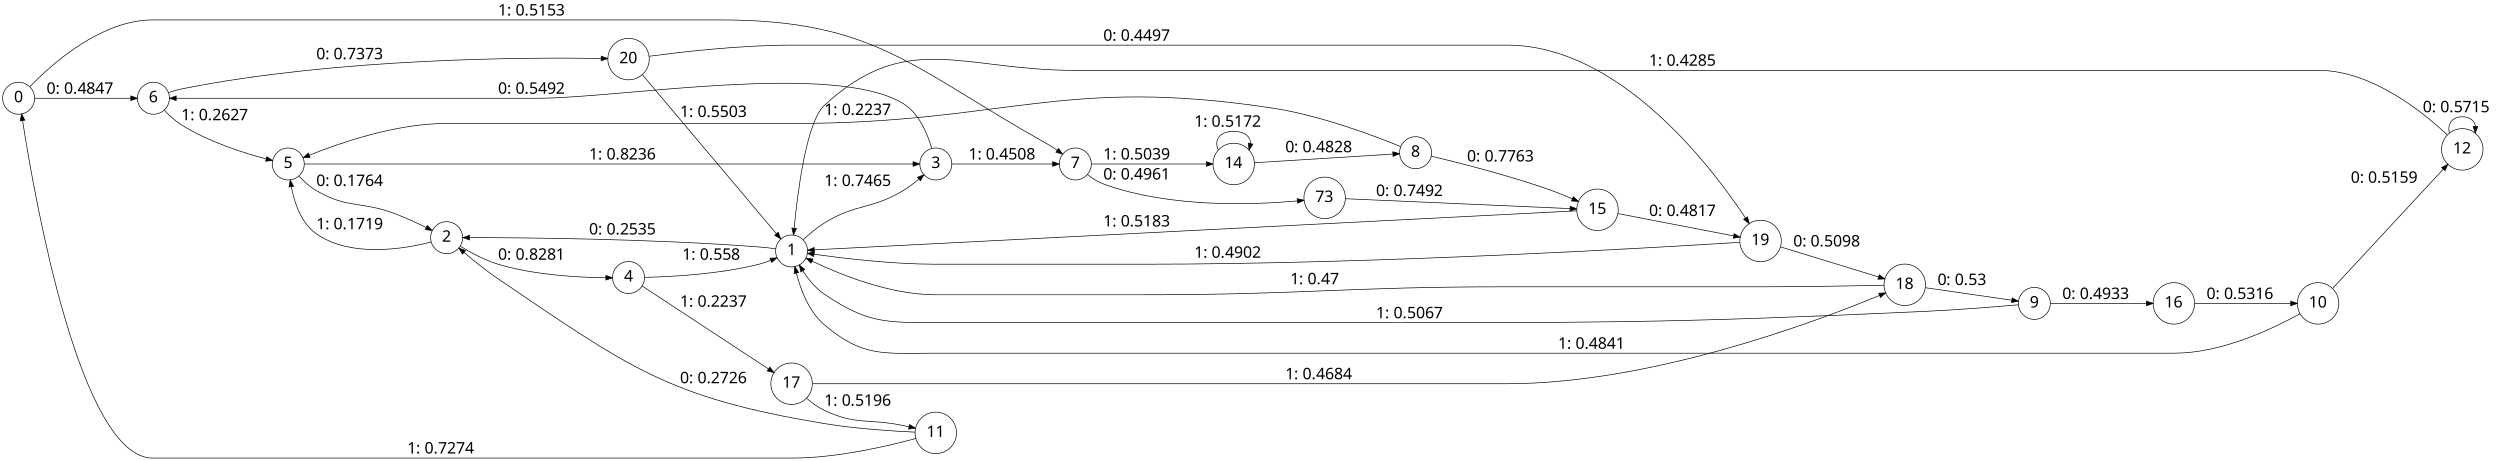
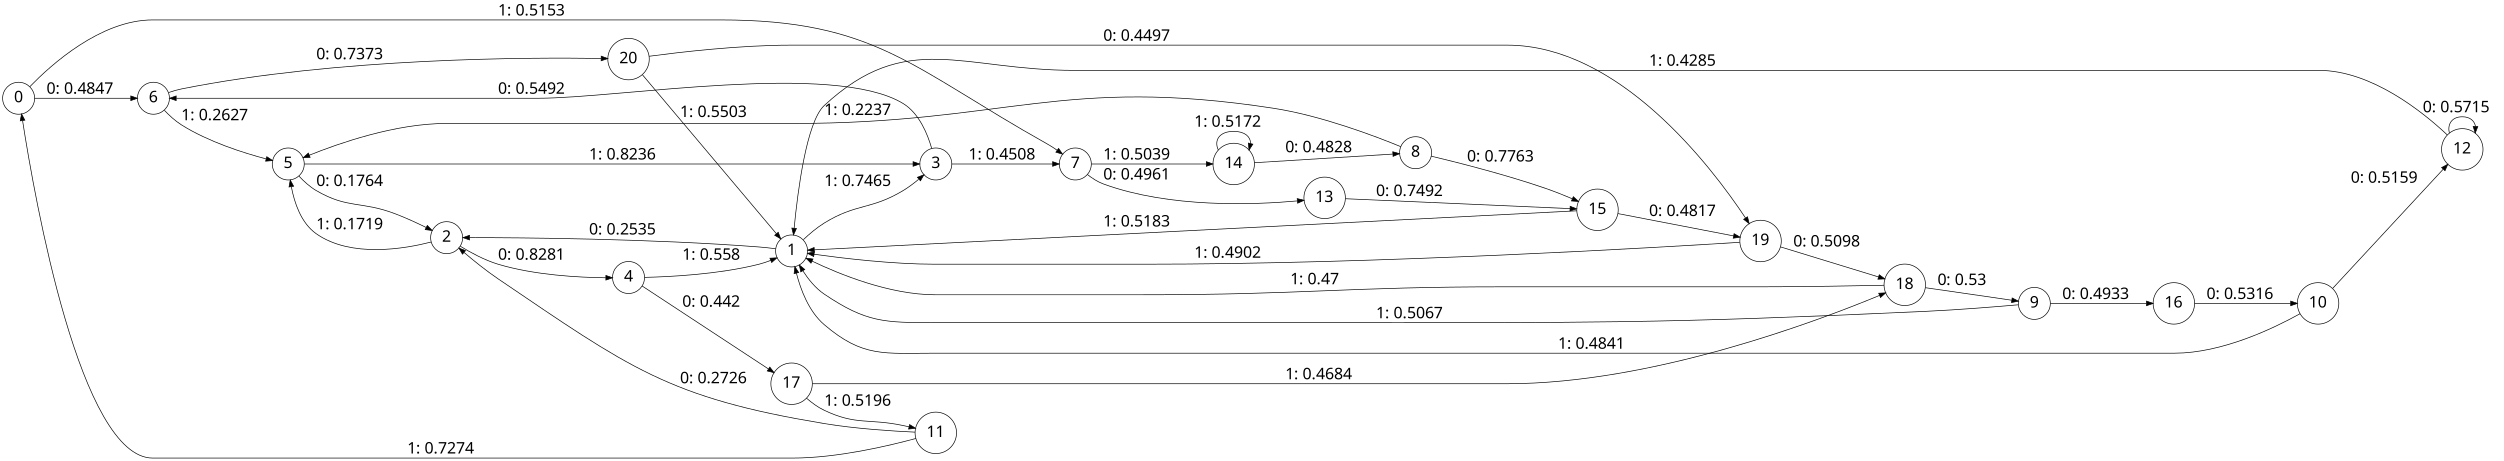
node "73": label "73" -> "13"
edge "4" -> "17": label "1: 0.2237   " -> "0: 0.442    "
